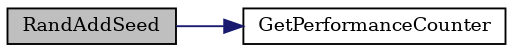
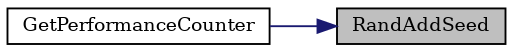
edge "RandAddSeed" -> "GetPerformanceCounter": reversed
